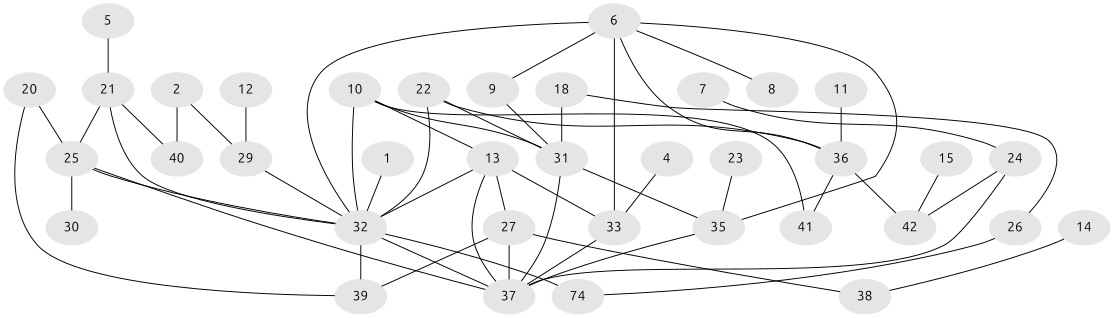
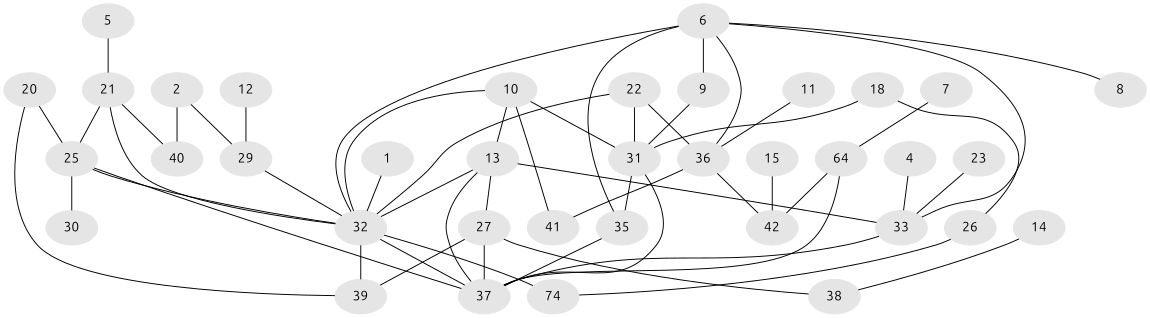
node "24": label "24" -> "64"
edge "23" -- "35": now "23" -- "33"
